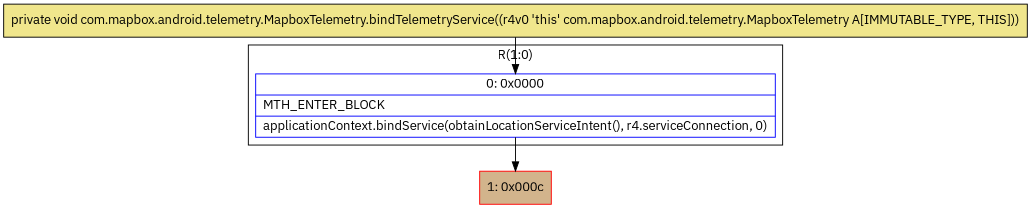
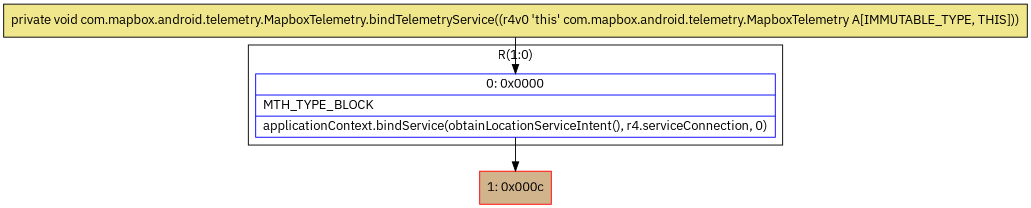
node "0: 0x0000": text "MTH_ENTER_BLOCK" -> "MTH_TYPE_BLOCK"
